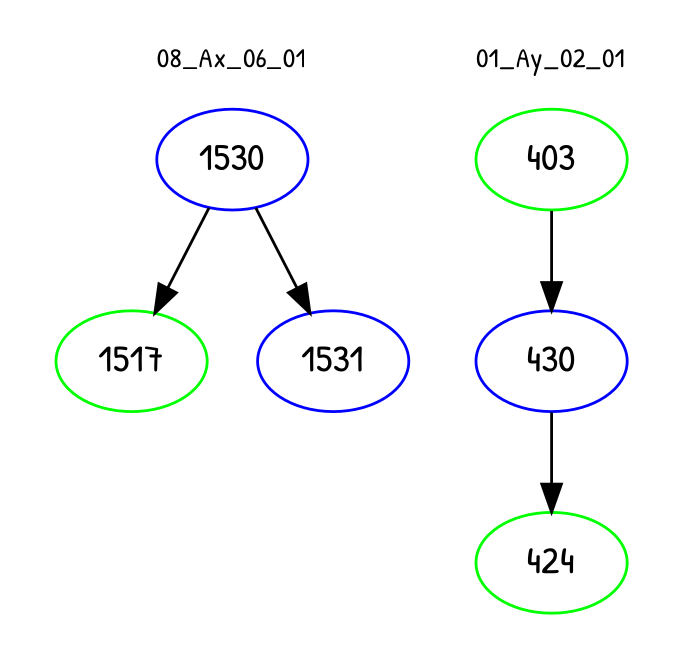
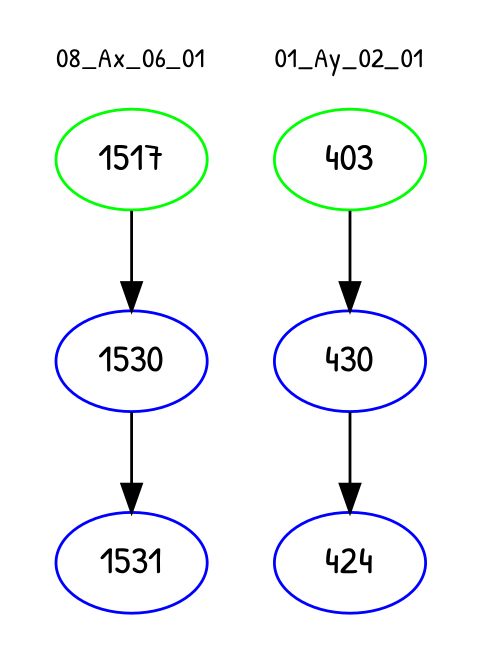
edge "1530" -> "1517": reversed
node "424": color green -> blue
